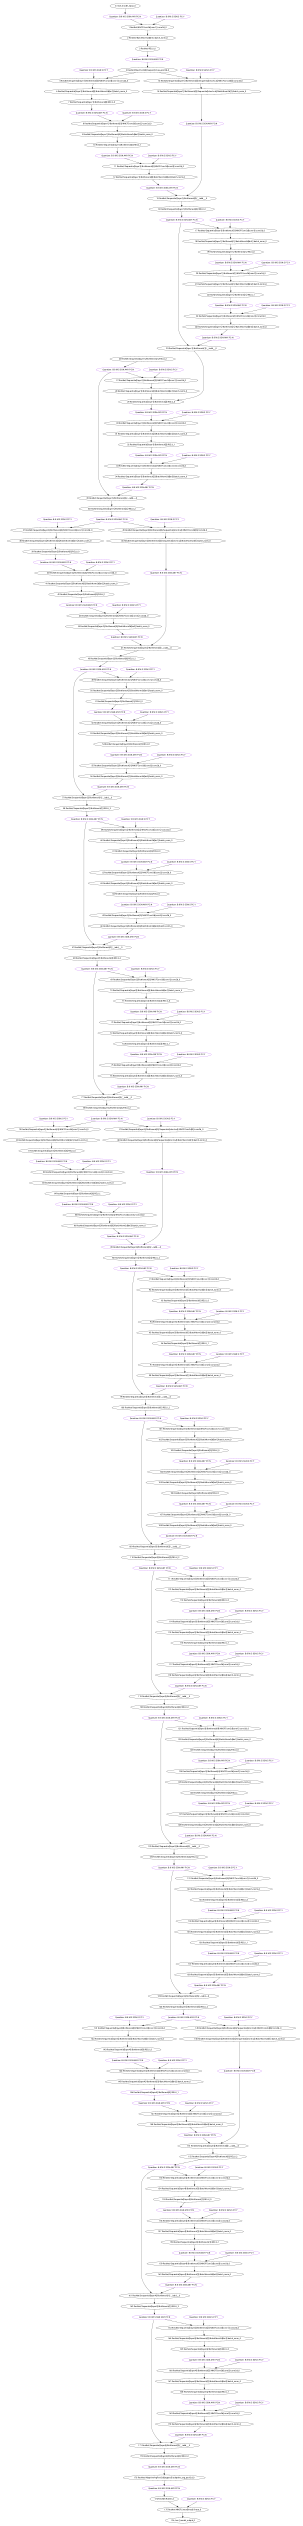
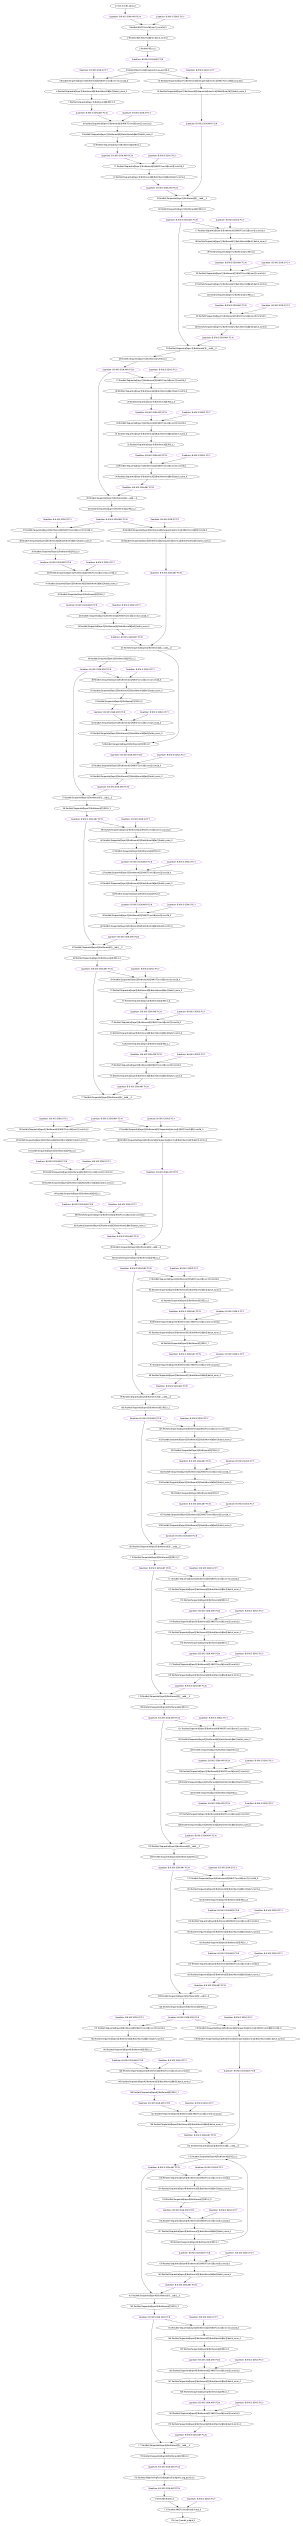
edge "25 ResNet/Sequential[layer1]/Bottleneck[1]/__iadd___0" -> "29 ResNet/Sequential[layer1]/Bottleneck[2]/RELU_0": now "25 ResNet/Sequential[layer1]/Bottleneck[1]/__iadd___0" -> "26 ResNet/Sequential[layer1]/Bottleneck[1]/RELU_2"
edge "47 ResNet/Sequential[layer2]/Bottleneck[0]/__iadd___0" -> "48 ResNet/Sequential[layer2]/Bottleneck[0]/RELU_2": now "47 ResNet/Sequential[layer2]/Bottleneck[0]/__iadd___0" -> "54 ResNet/Sequential[layer2]/Bottleneck[1]/RELU_1"
node "78 ResNet/Sequential[layer2]/Bottleneck[3]/RELU_2": removed
node "89 ResNet/Sequential[layer3]/Bottleneck[0]/__iadd___0": color purple -> black
edge "151 ResNet/Sequential[layer4]/Bottleneck[0]/__iadd___0" -> "152 ResNet/Sequential[layer4]/Bottleneck[0]/RELU_2": now "158 ResNet/Sequential[layer4]/Bottleneck[1]/RELU_1" -> "152 ResNet/Sequential[layer4]/Bottleneck[0]/RELU_2"
